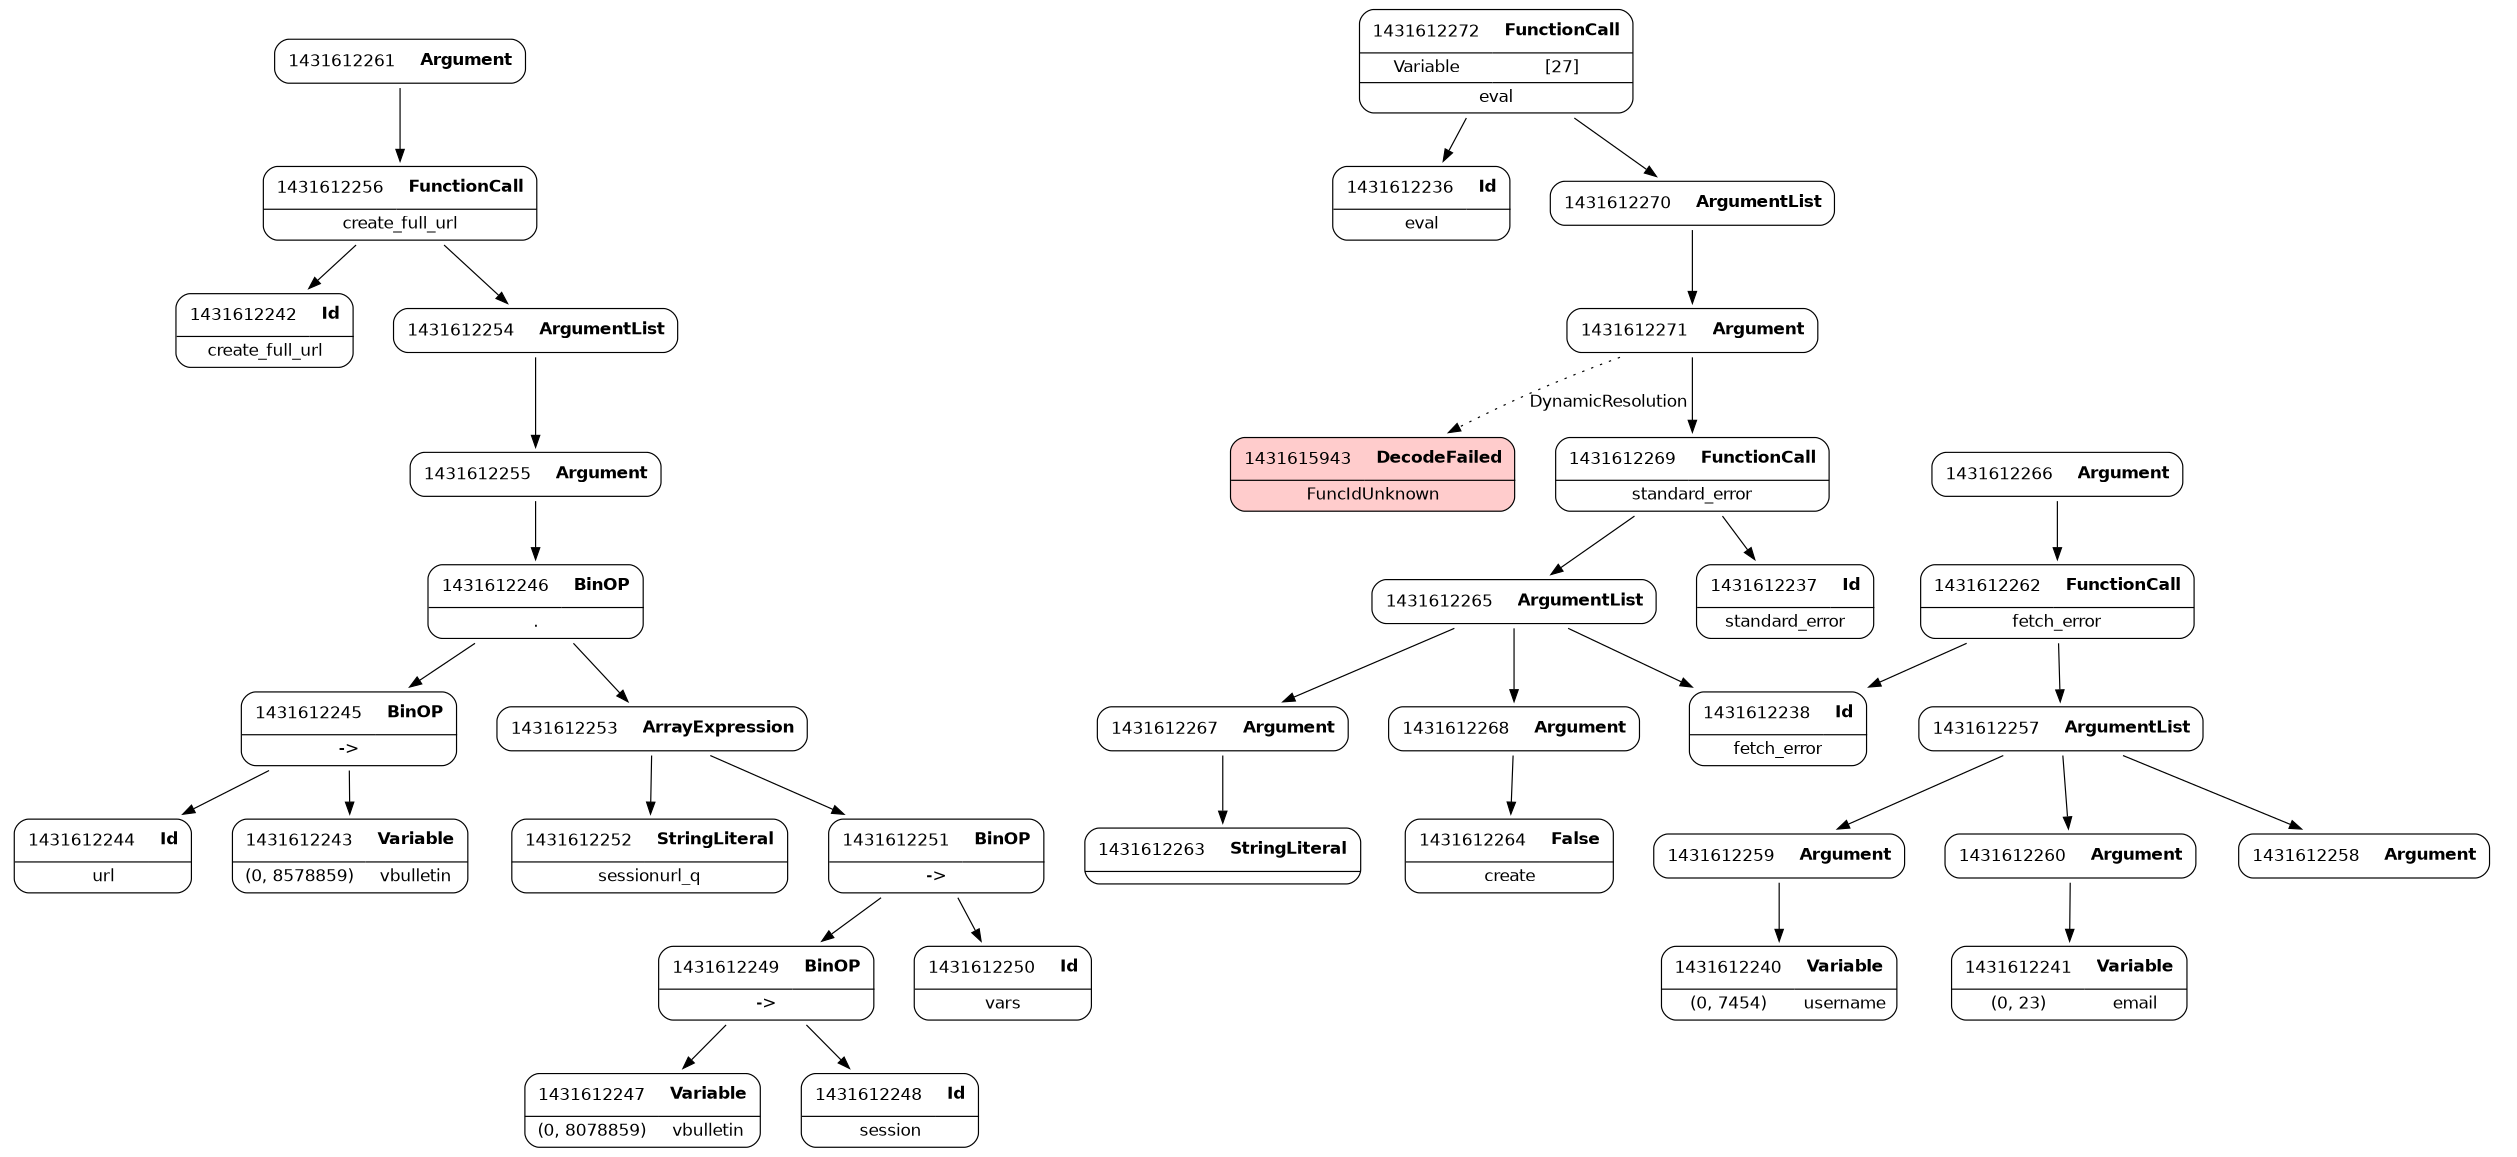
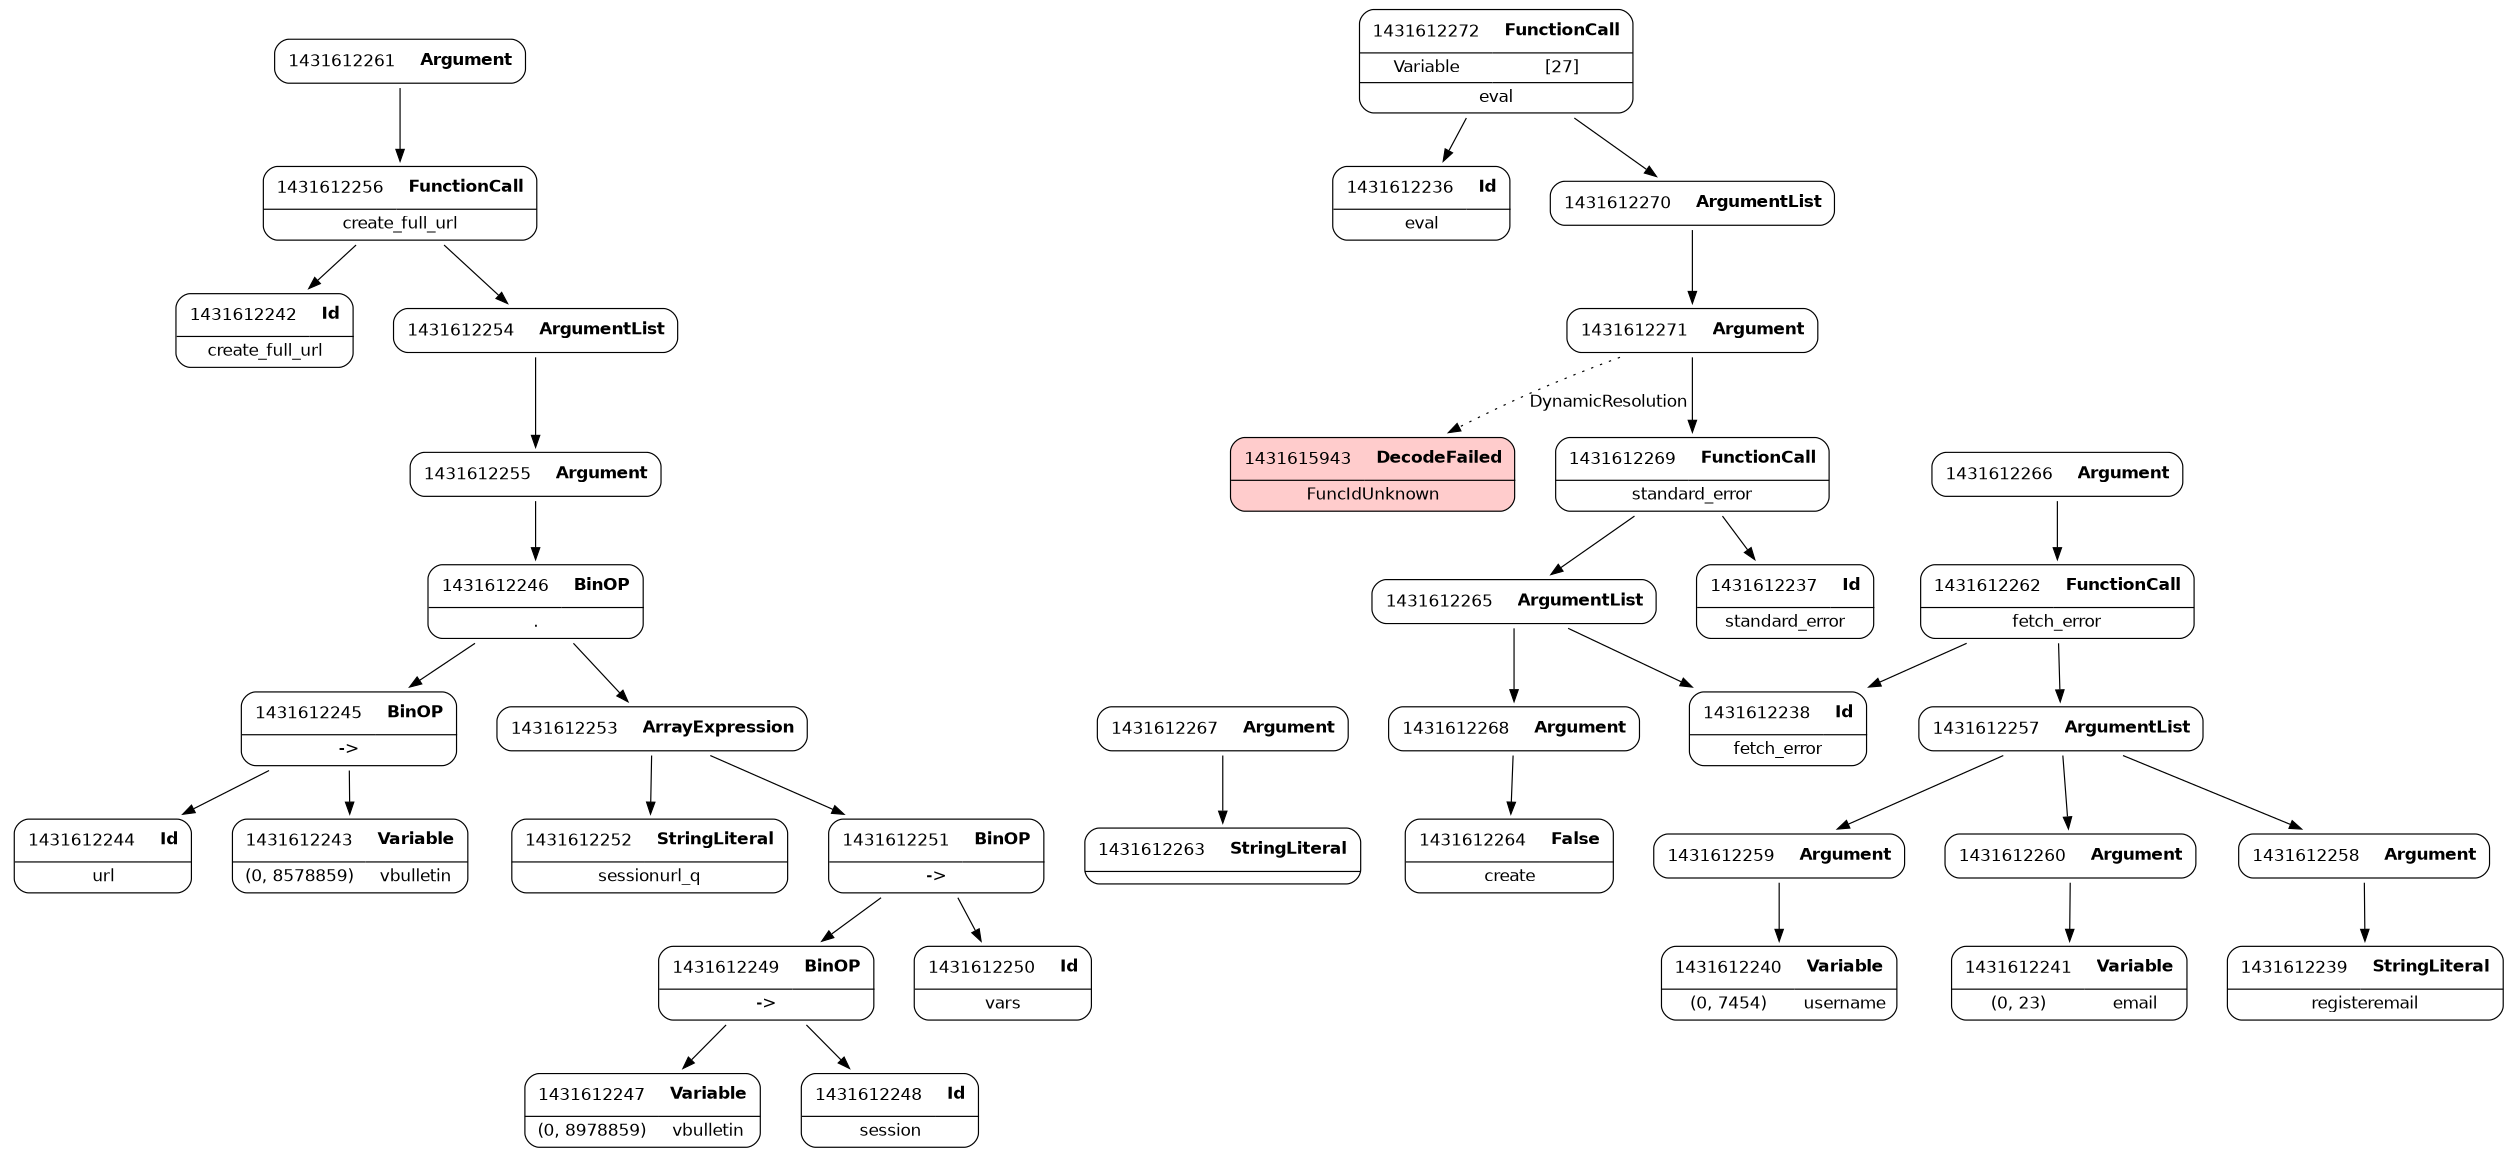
edge "1431612265" -> "1431612267": removed
node "1431612239": added
node "1431612247": text "(0, 8078859)" -> "(0, 8978859)"
